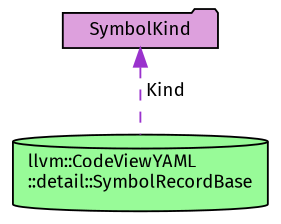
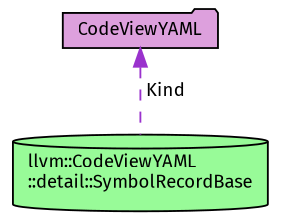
node "SymbolKind": label "SymbolKind" -> "CodeViewYAML"
